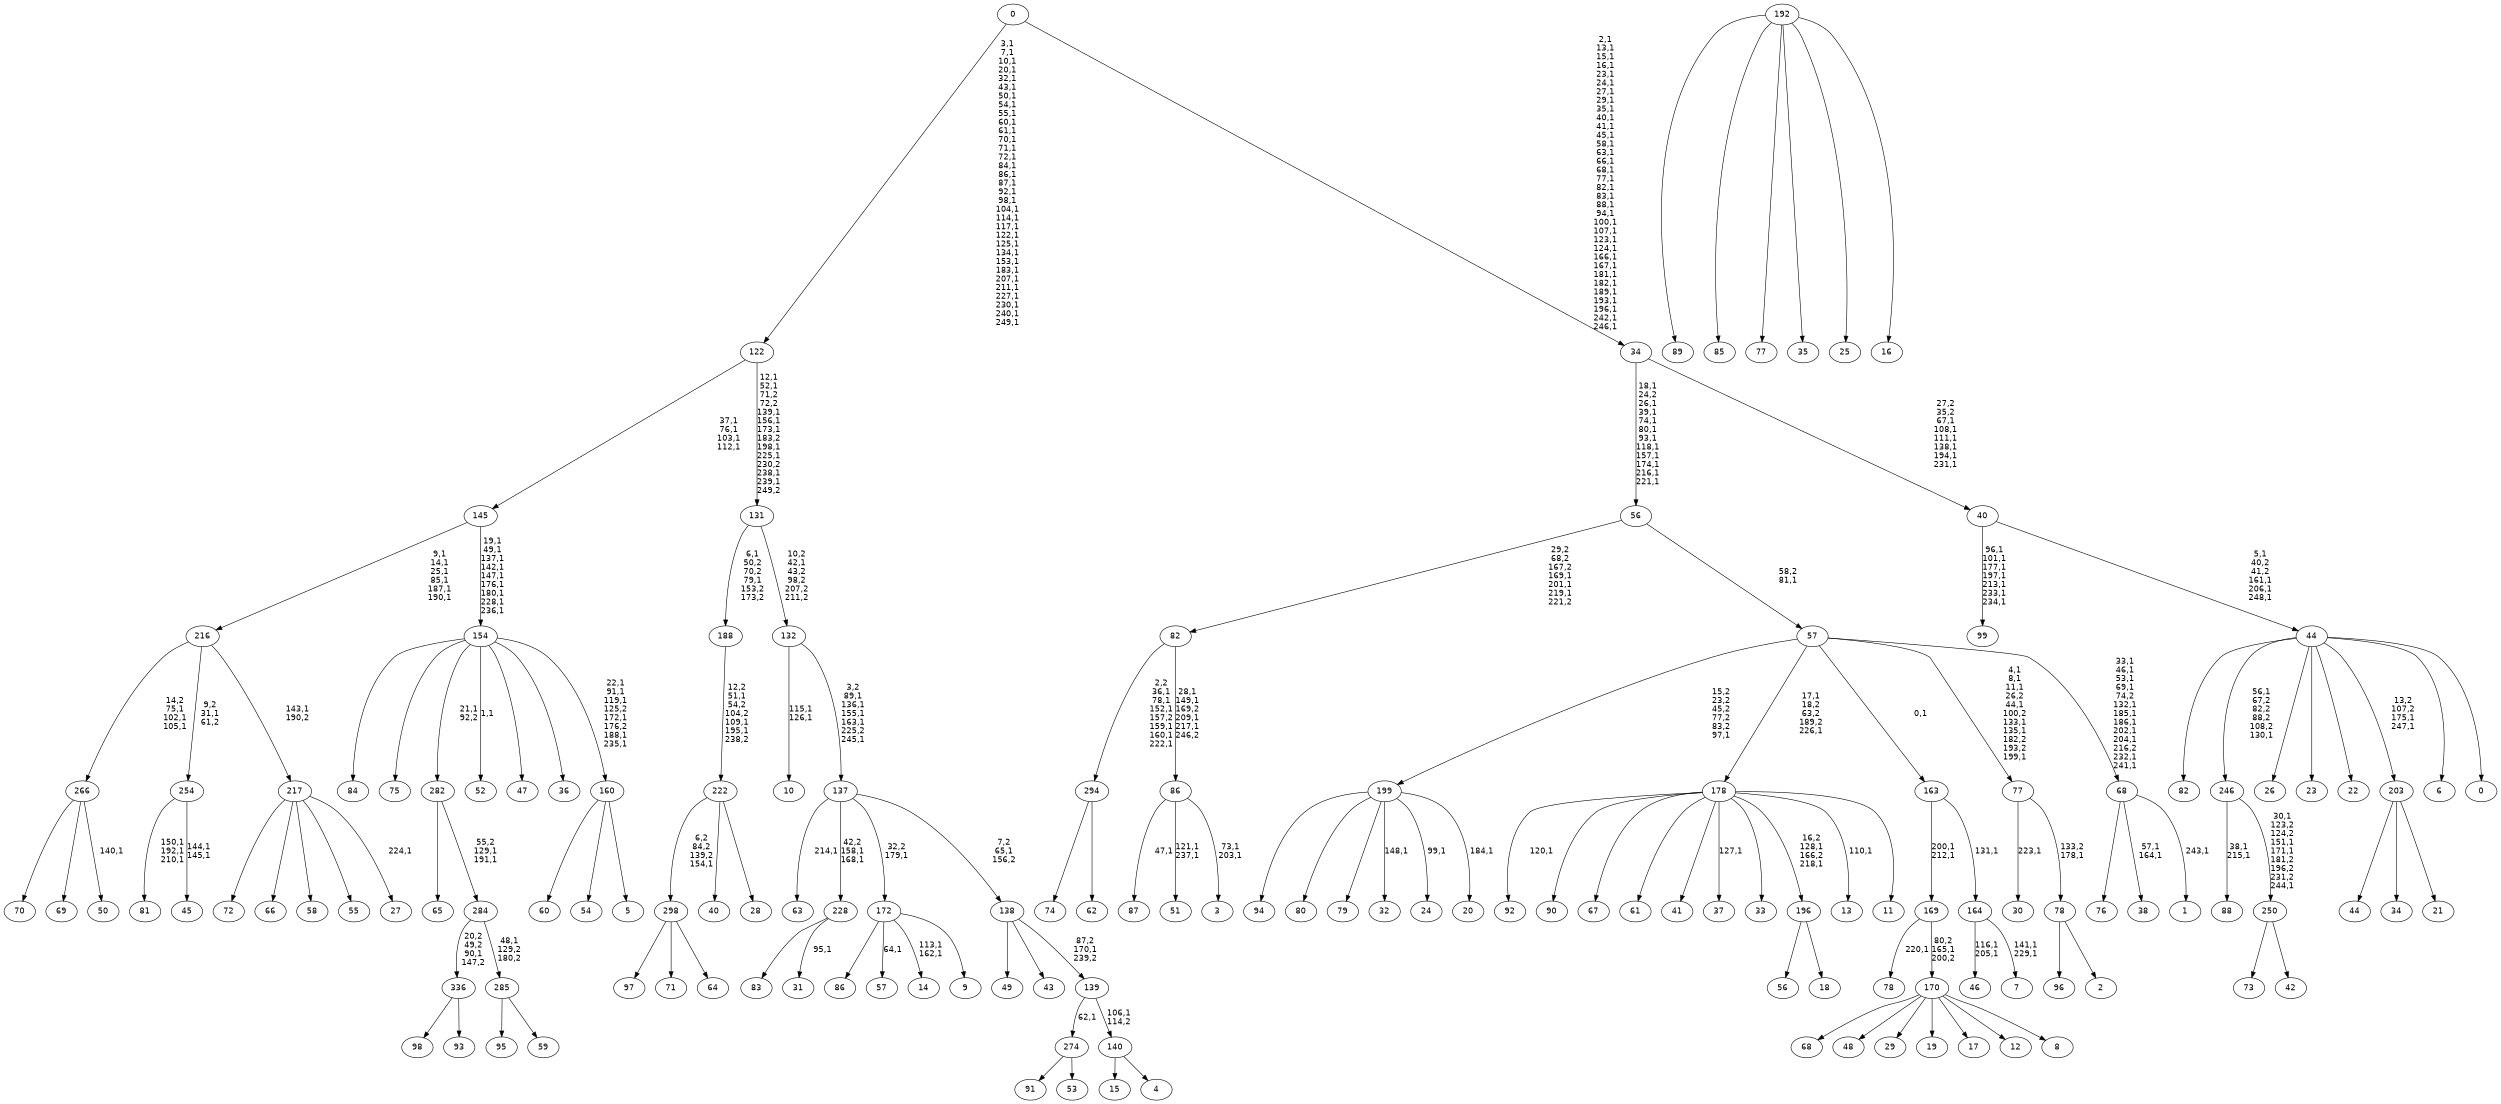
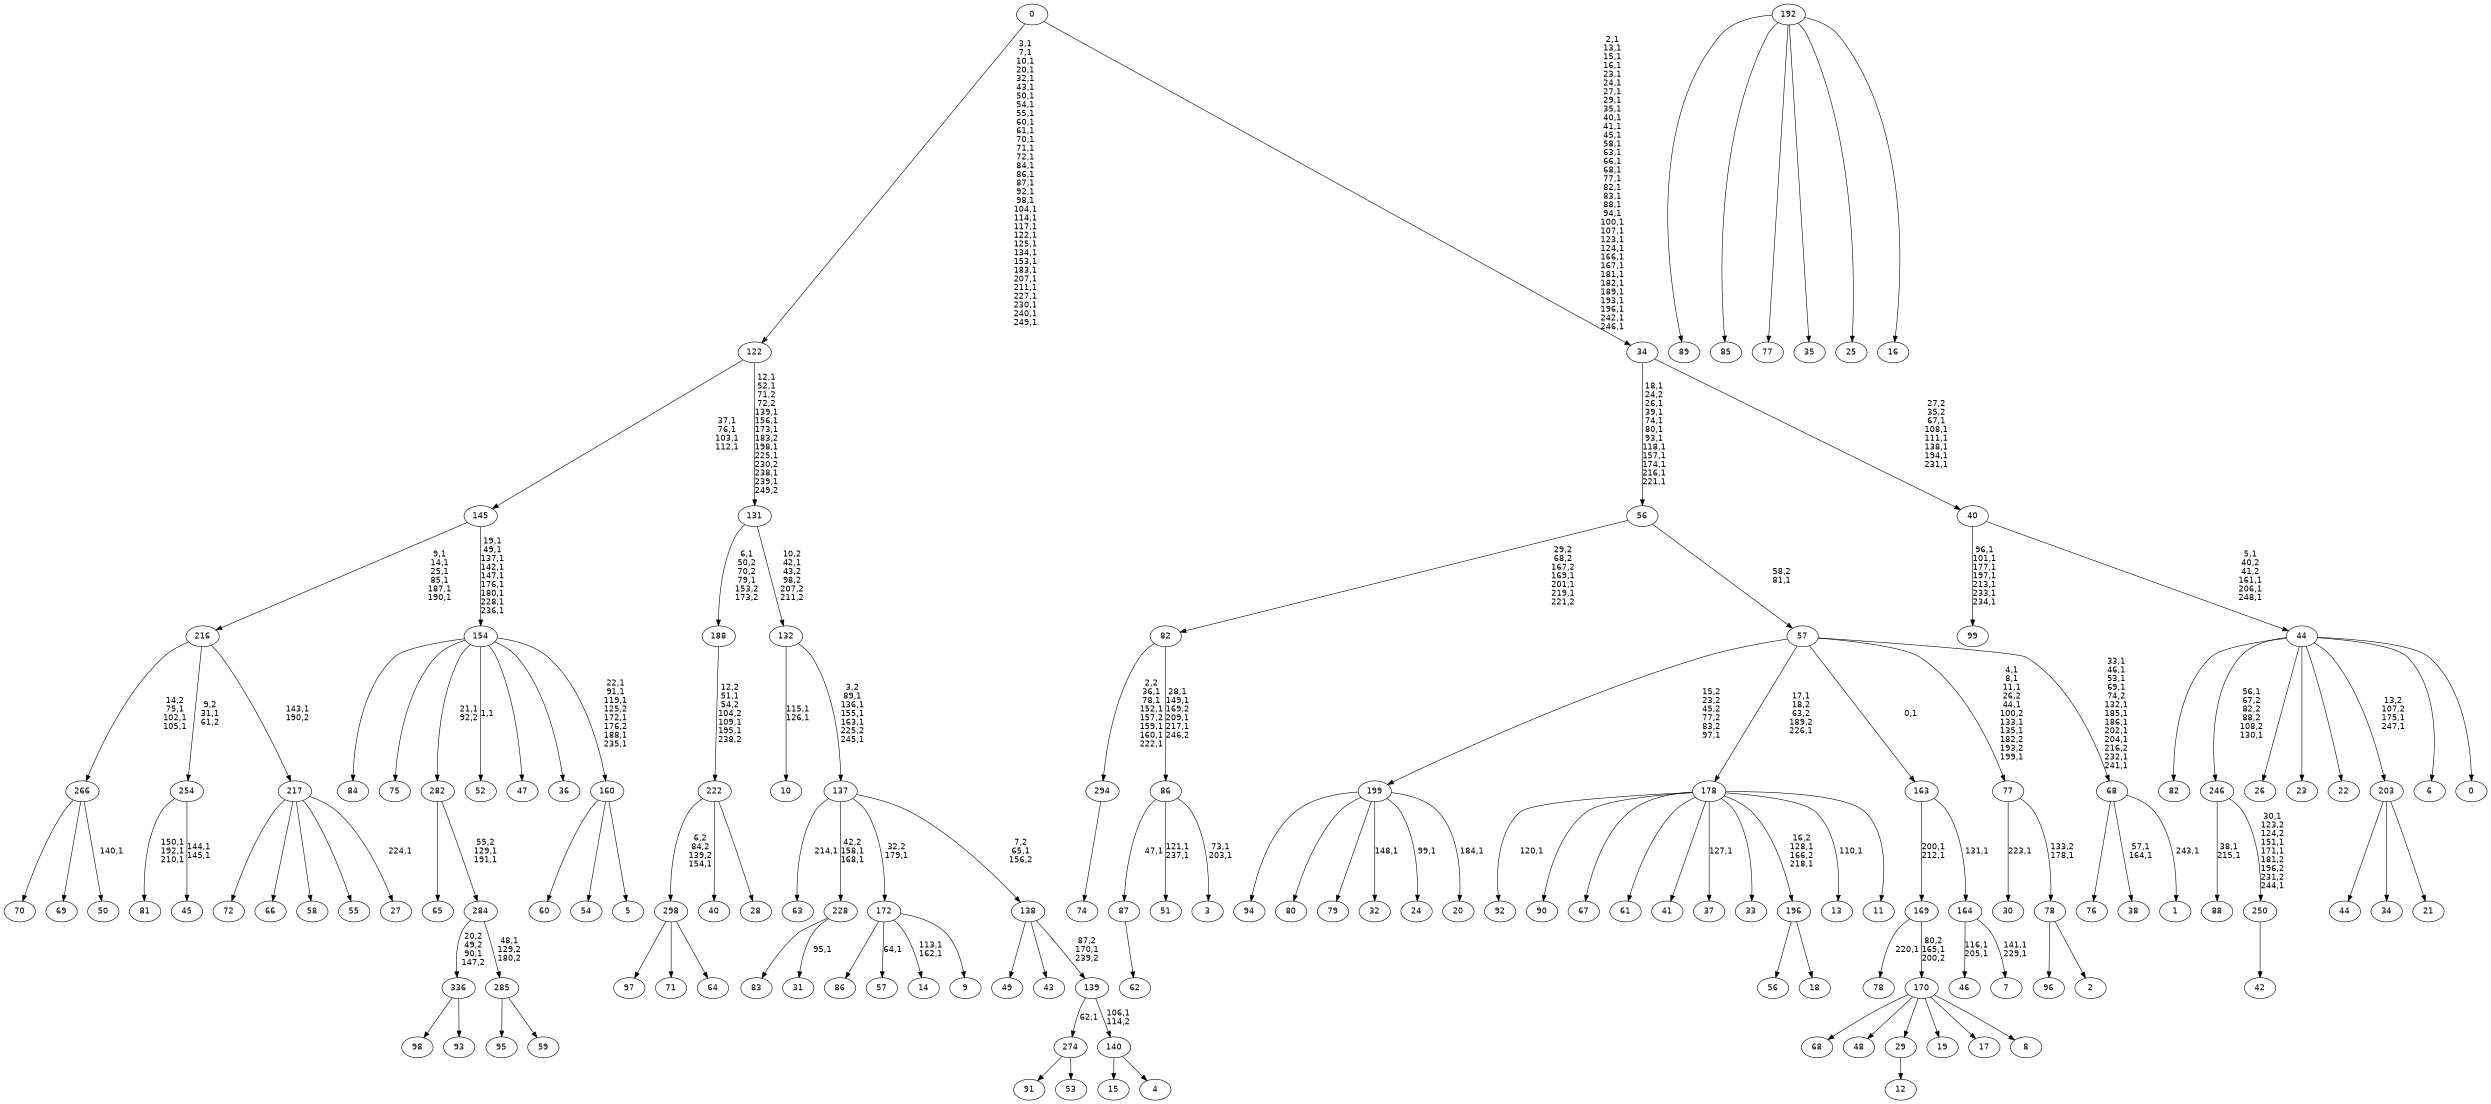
edge "294" -> "62": now "87" -> "62"
node "73": removed
edge "170" -> "12": now "29" -> "12"
